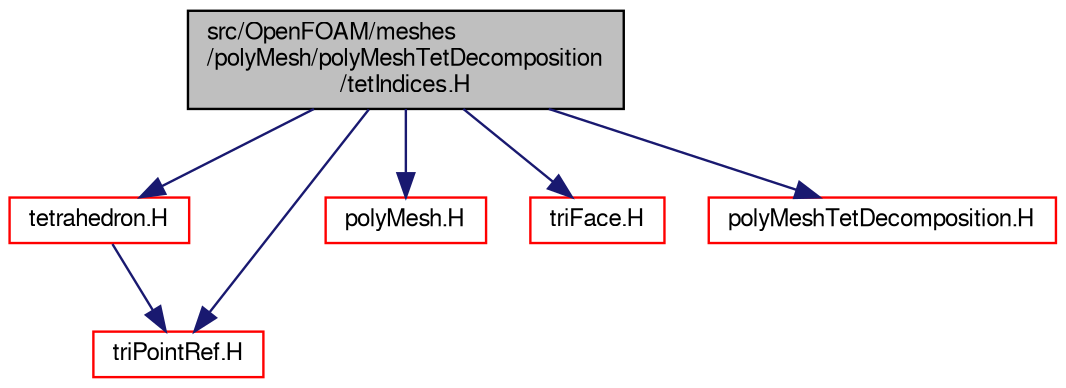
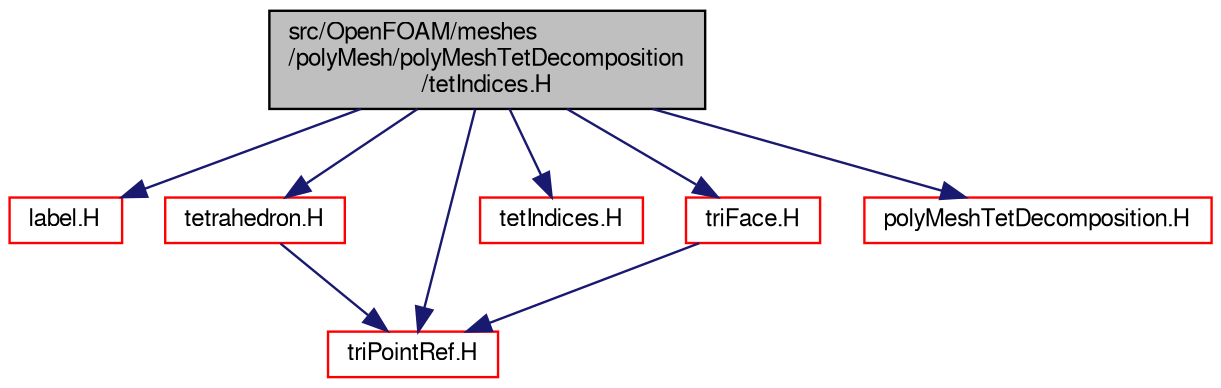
node "label.H": added
node "polyMesh.H": label "polyMesh.H" -> "tetIndices.H"
edge "triFace.H" -> "triPointRef.H": added
